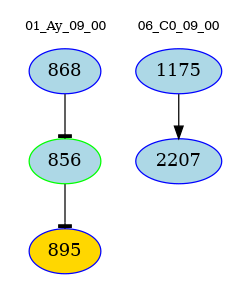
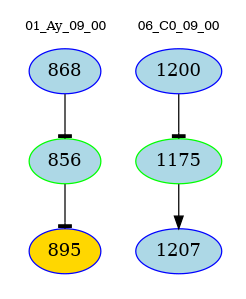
node "1175": color blue -> green
node "1200": added
node "2207": label "2207" -> "1207"
